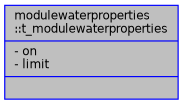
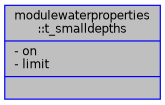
node "modulewaterproperties": text "::t_modulewaterproperties" -> "::t_smalldepths"
